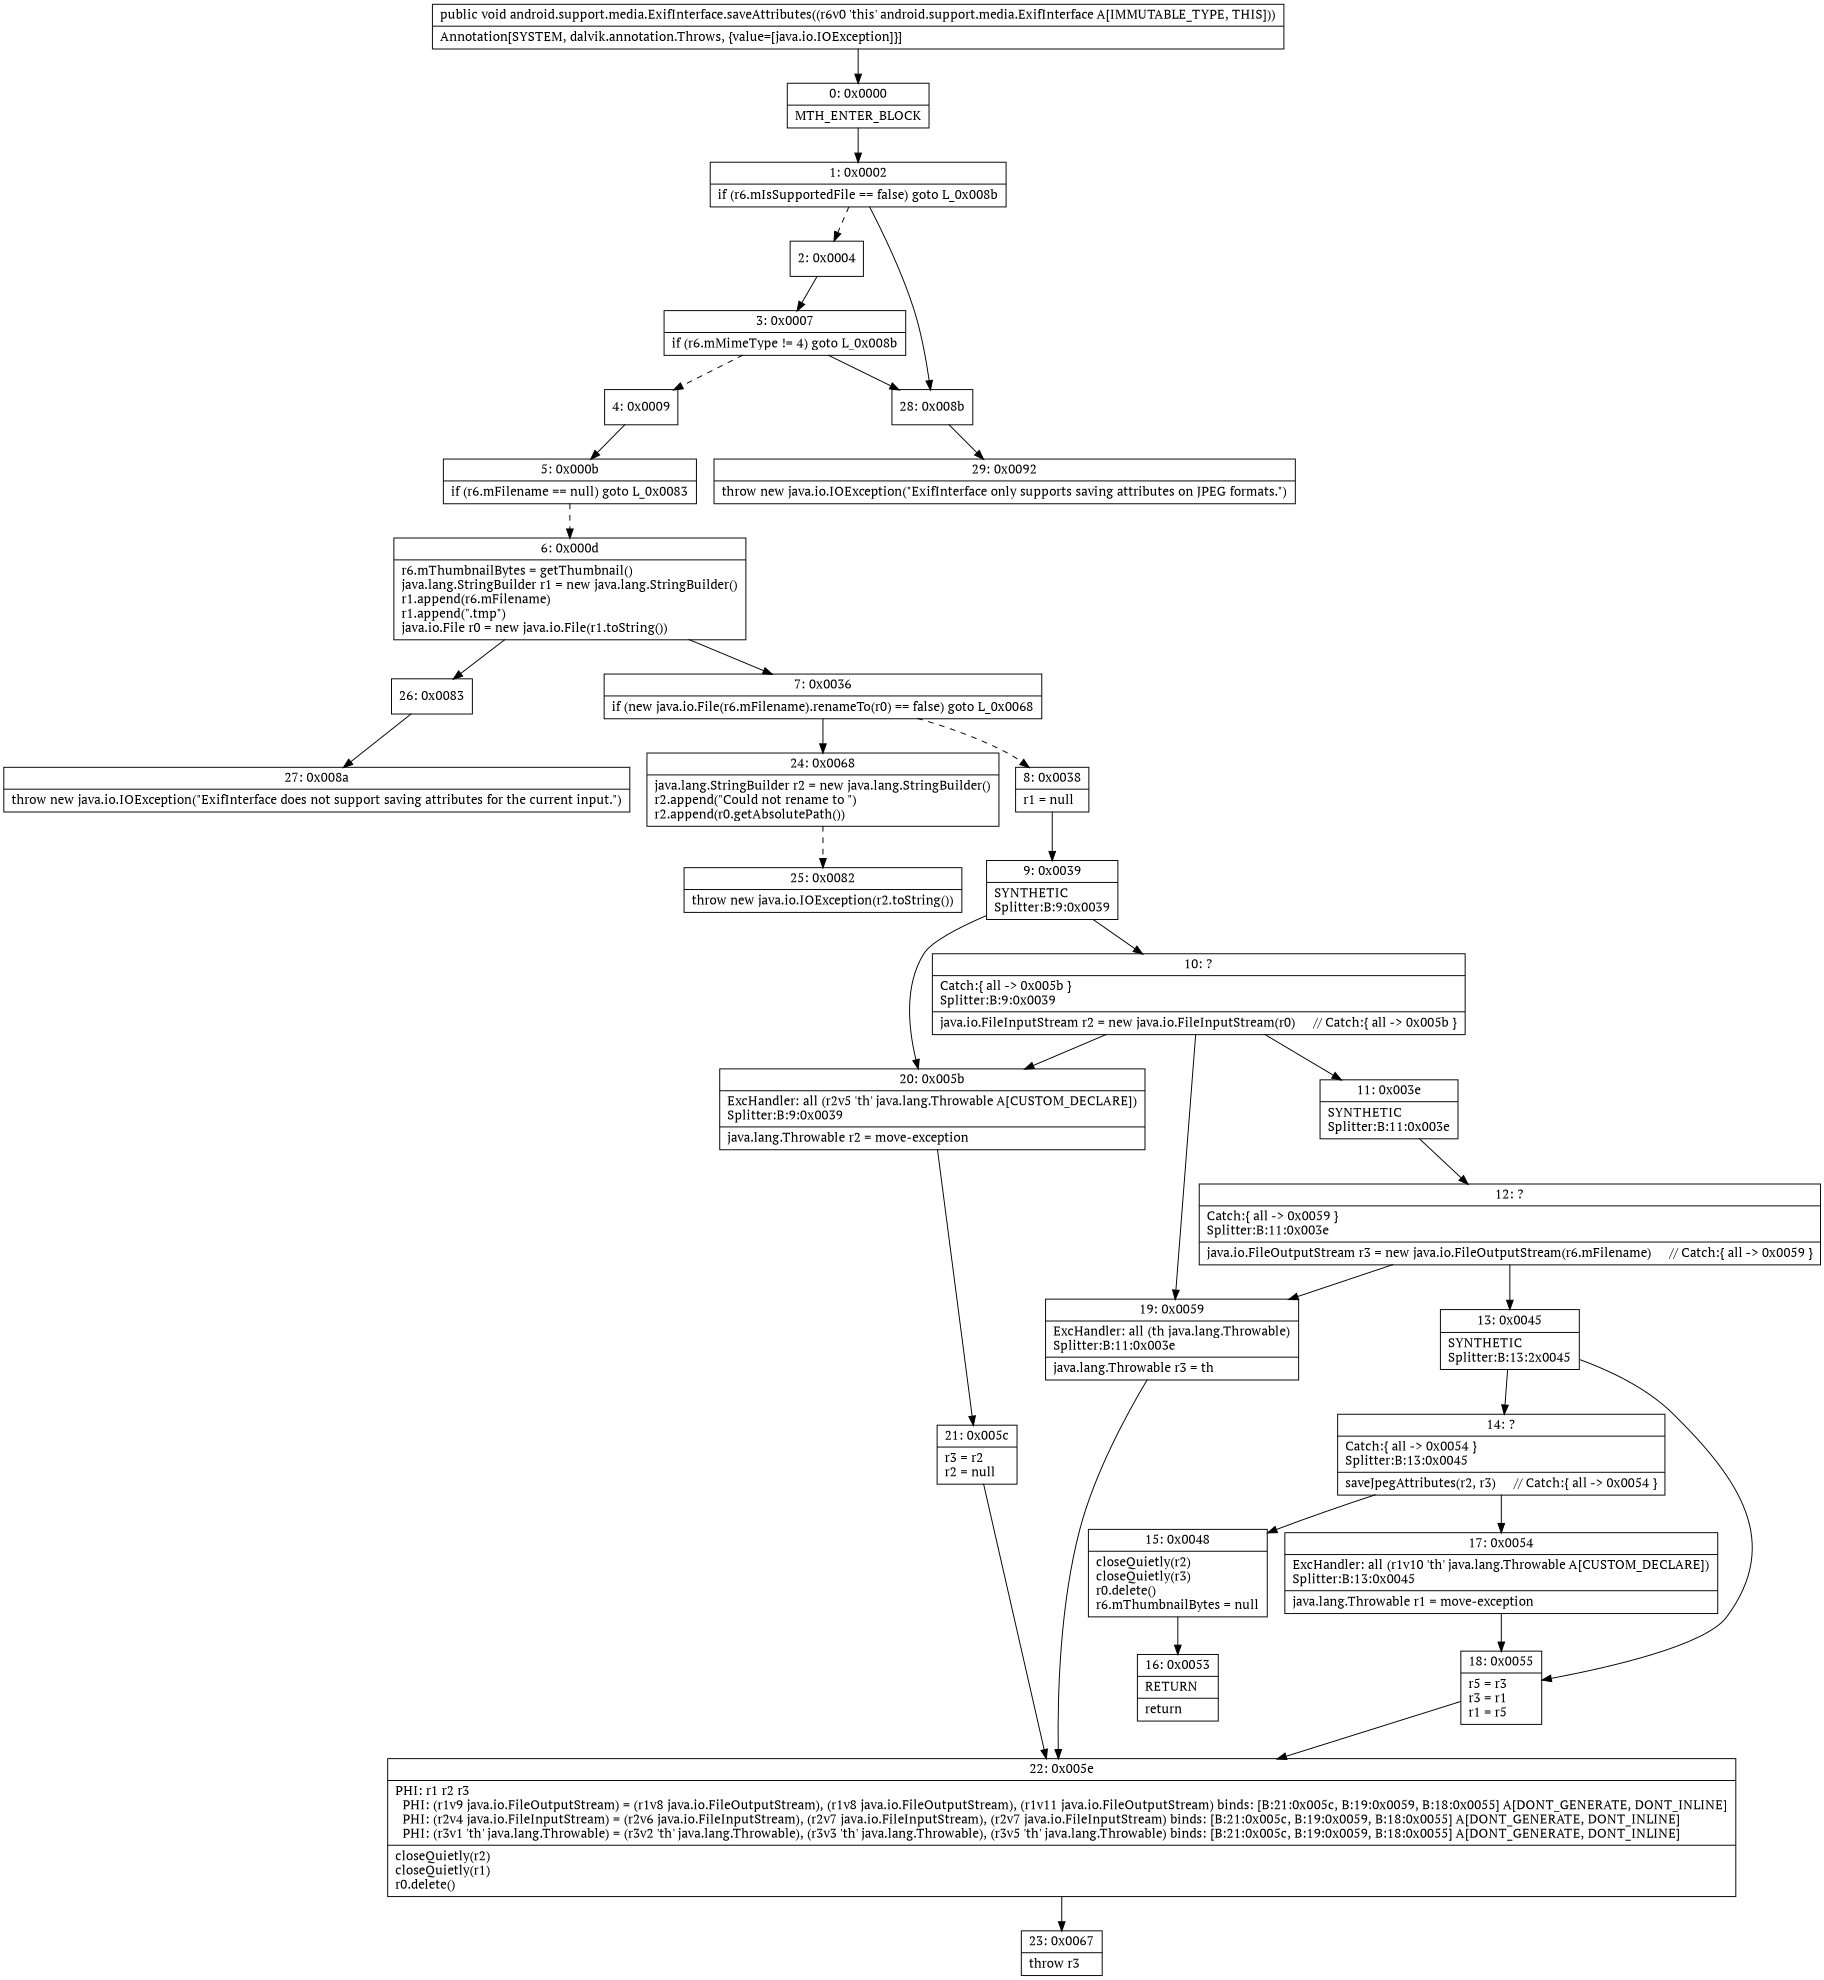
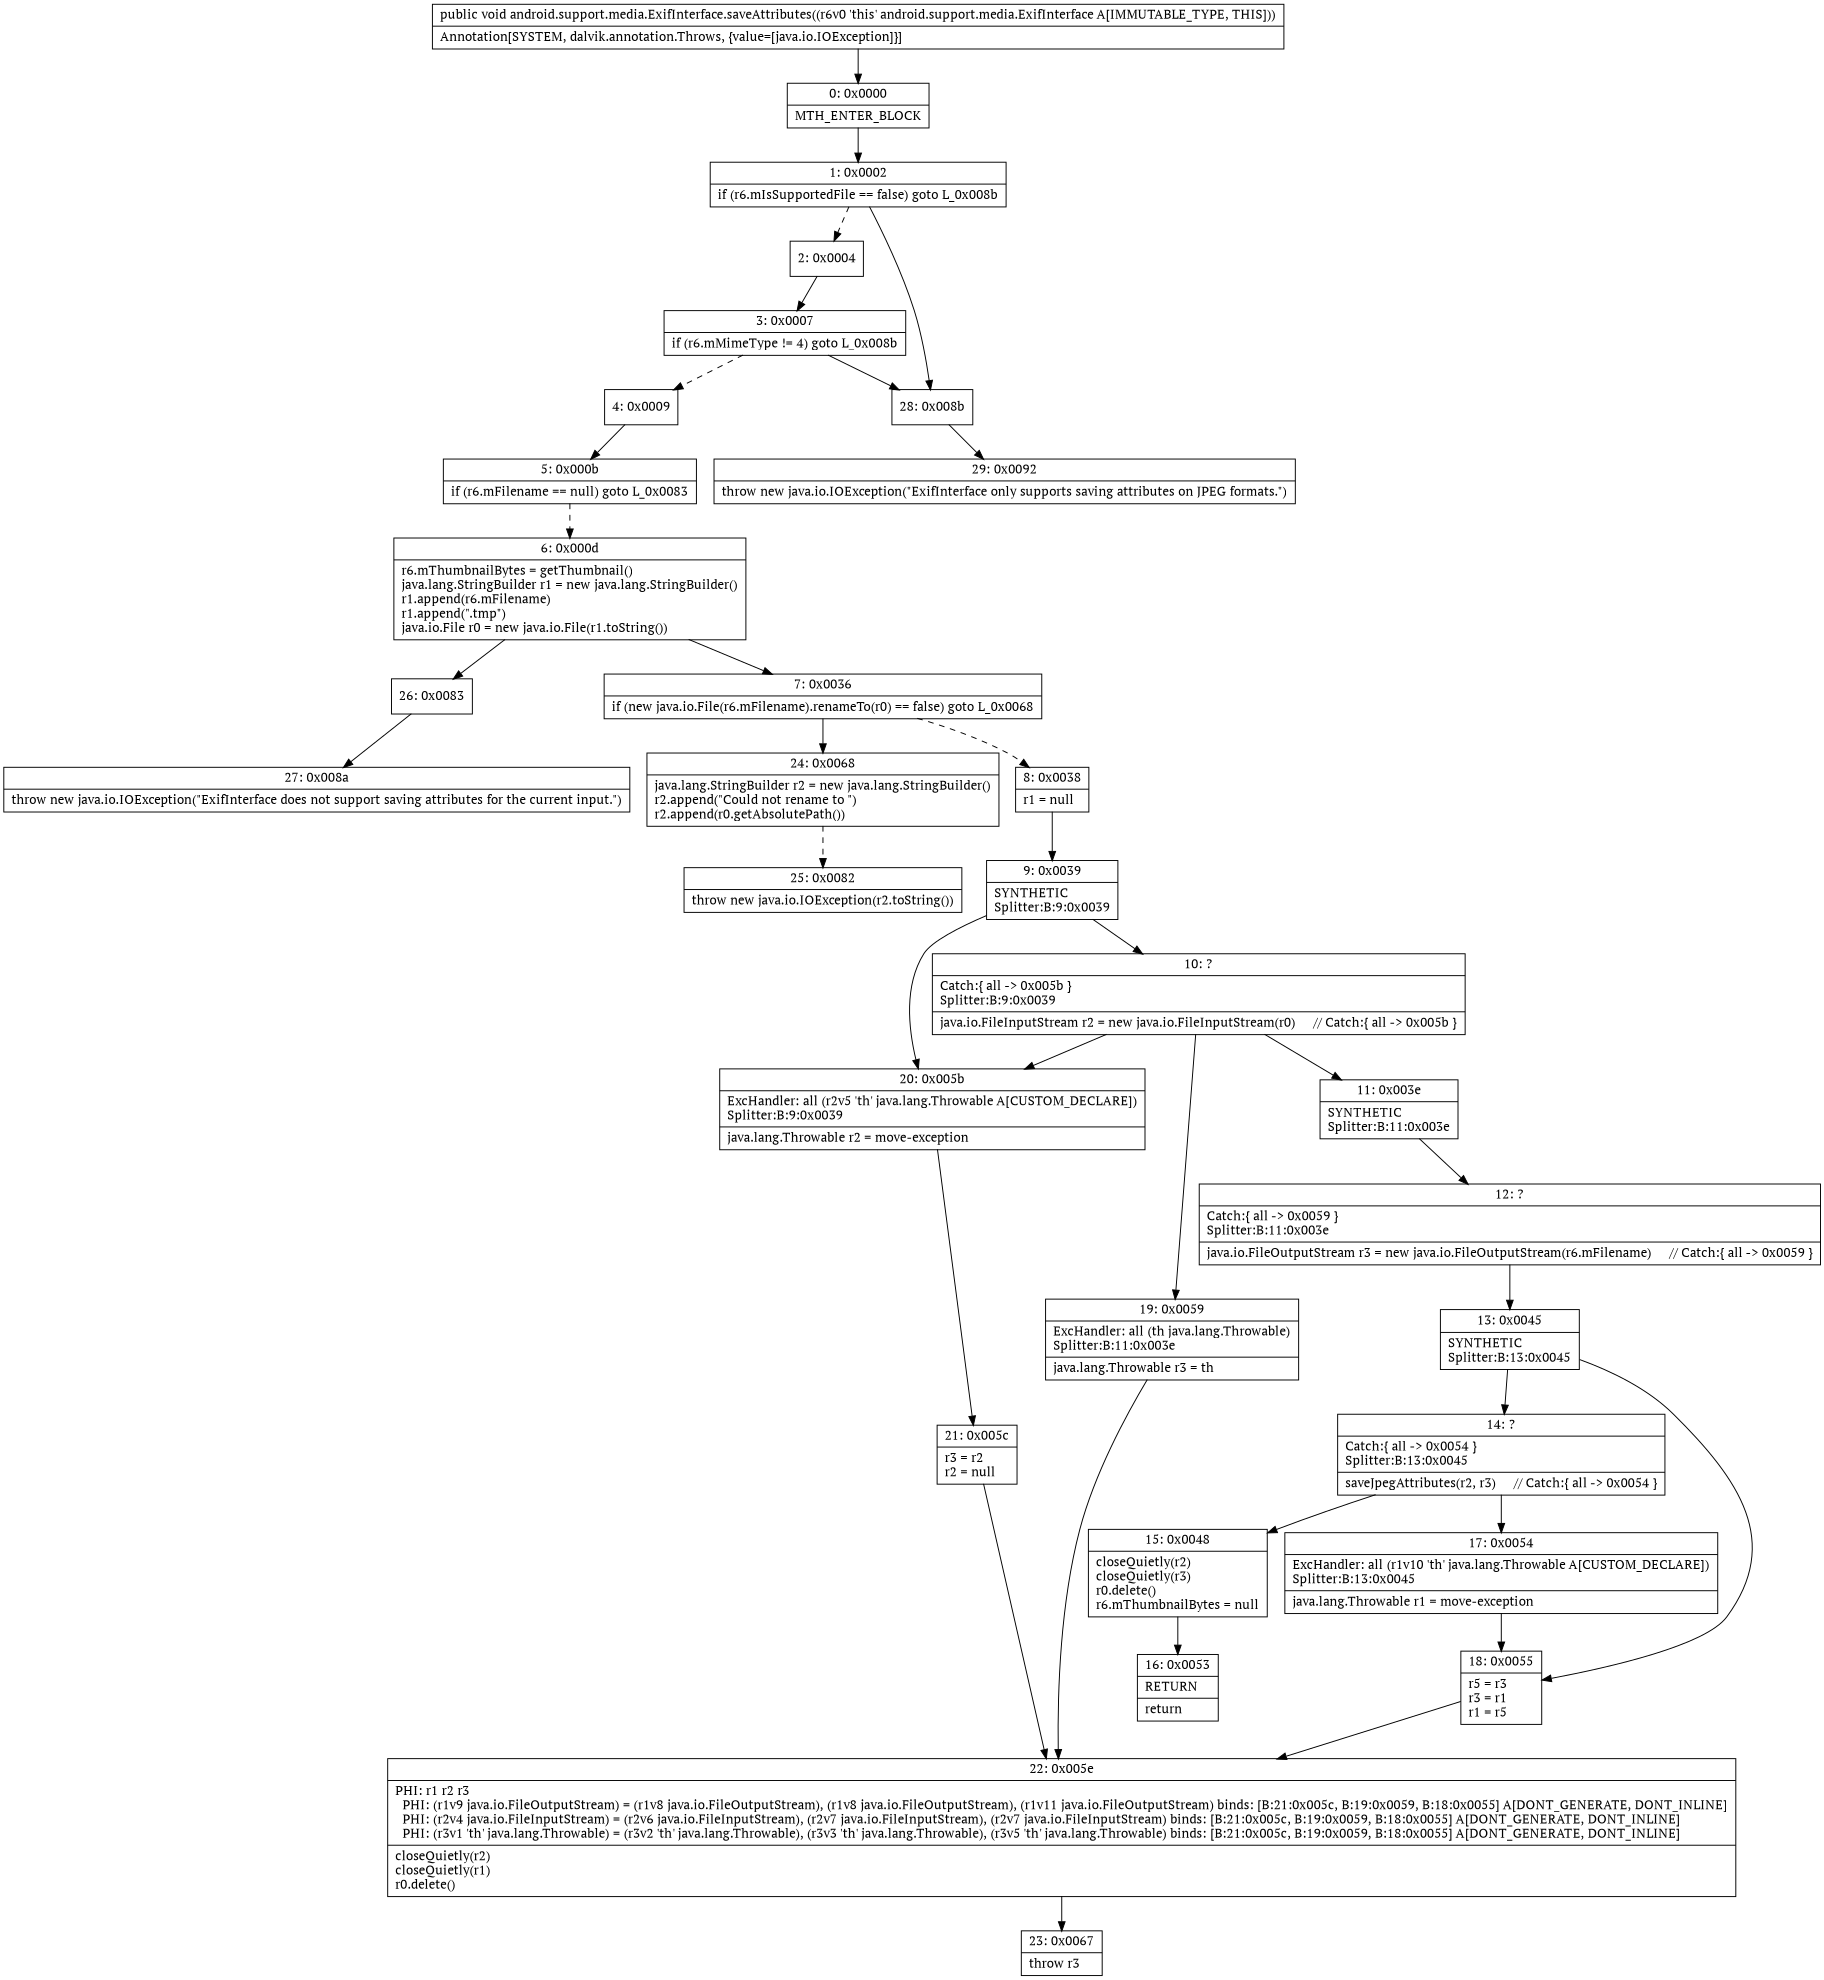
edge "12: ?" -> "19: 0x0059": removed
node "13: 0x0045": text "Splitter:B:13:2x0045" -> "Splitter:B:13:0x0045"
